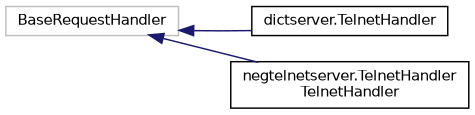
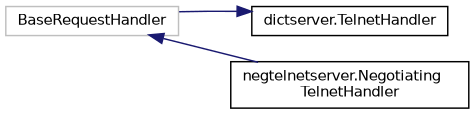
edge "dictserver.TelnetHandler" -> "BaseRequestHandler": reversed
node "negtelnetserver.TelnetHandler TelnetHandler": label "negtelnetserver.TelnetHandler TelnetHandler" -> "negtelnetserver.Negotiating TelnetHandler"
